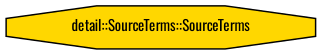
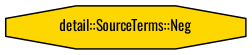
node "detail::SourceTerms::SourceTerms": label "detail::SourceTerms::SourceTerms" -> "detail::SourceTerms::Neg"
